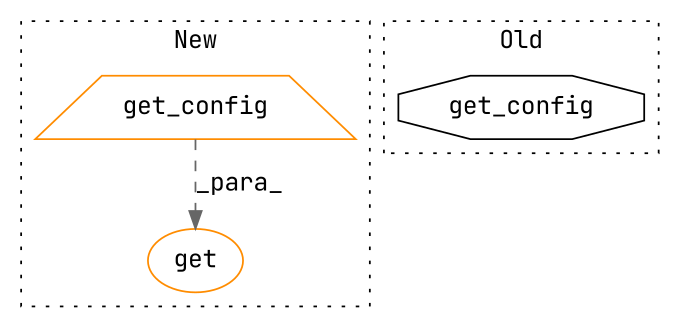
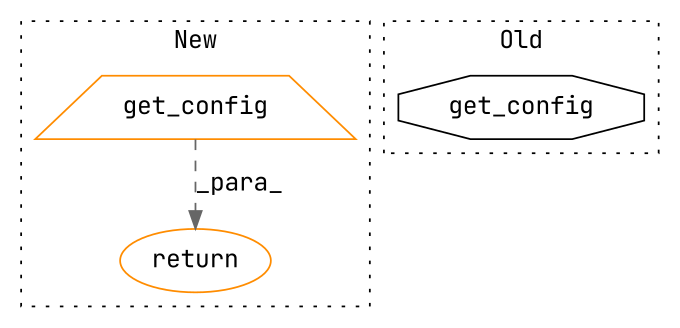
node "get": label "get" -> "return"
